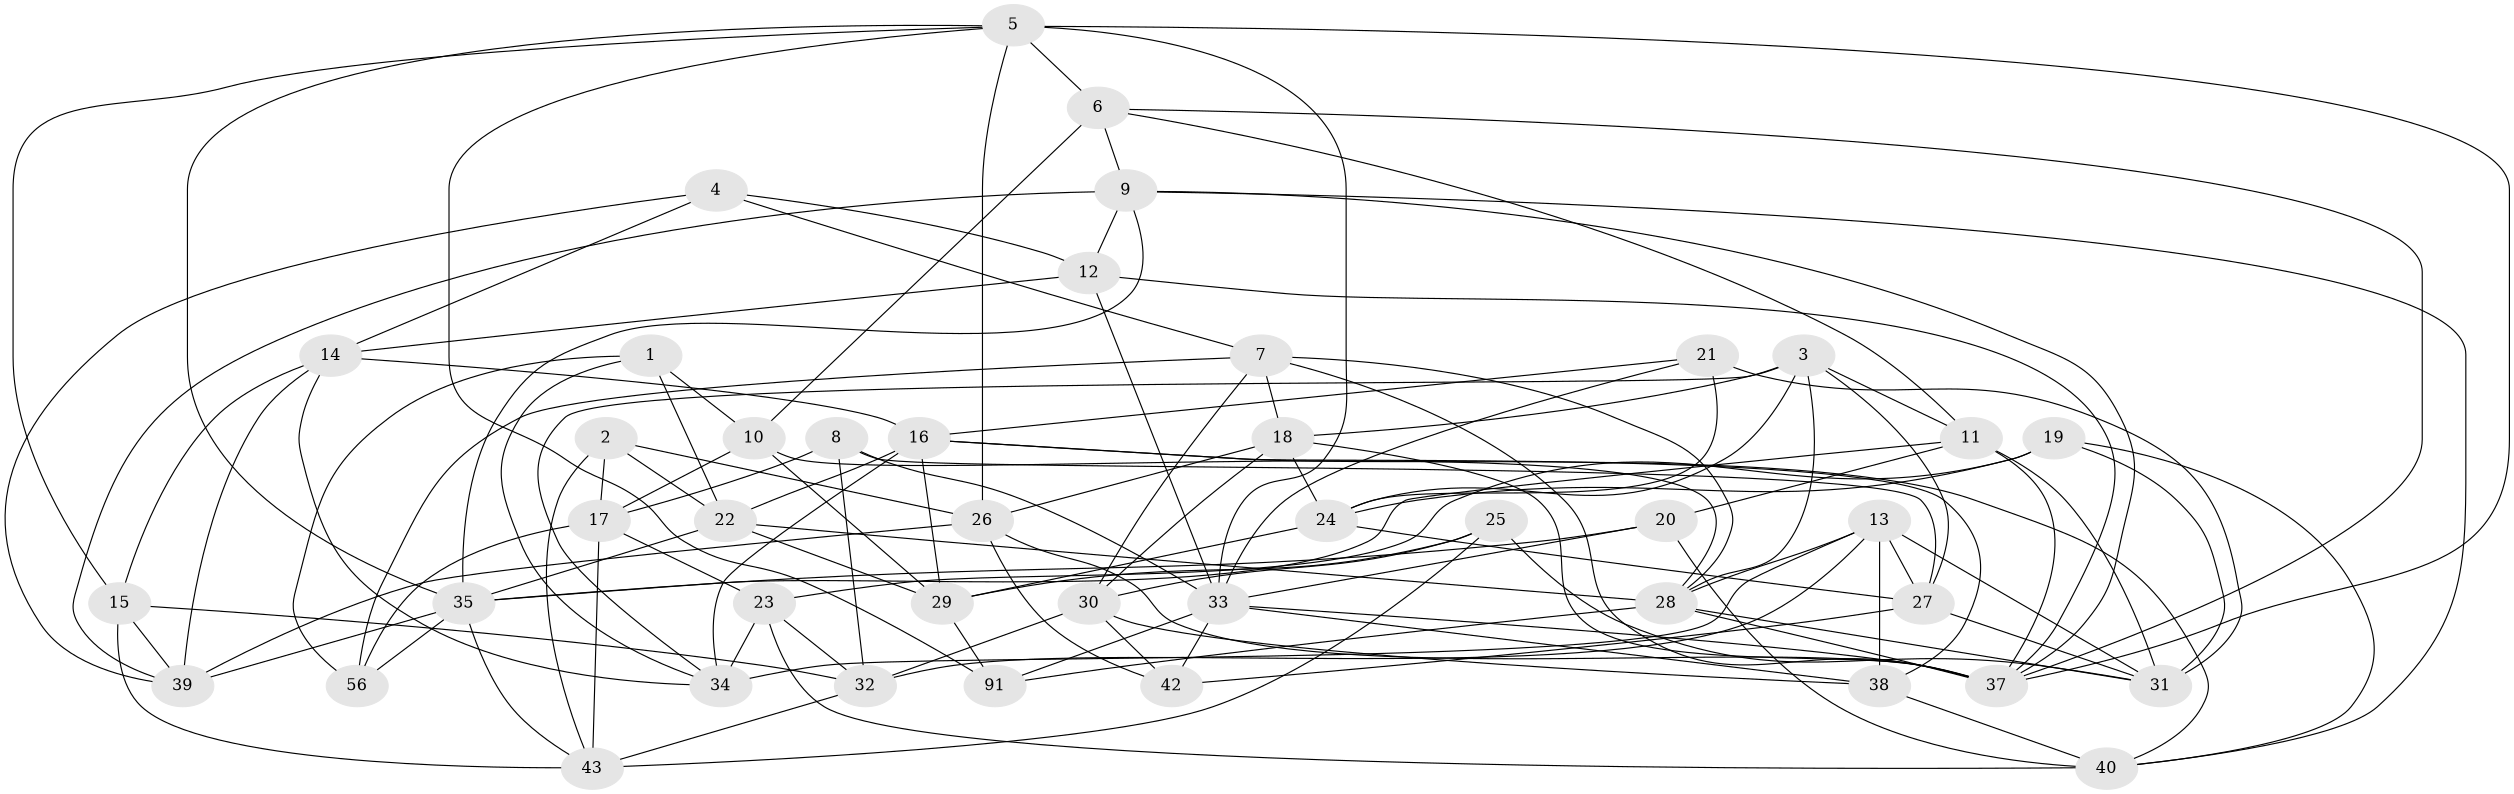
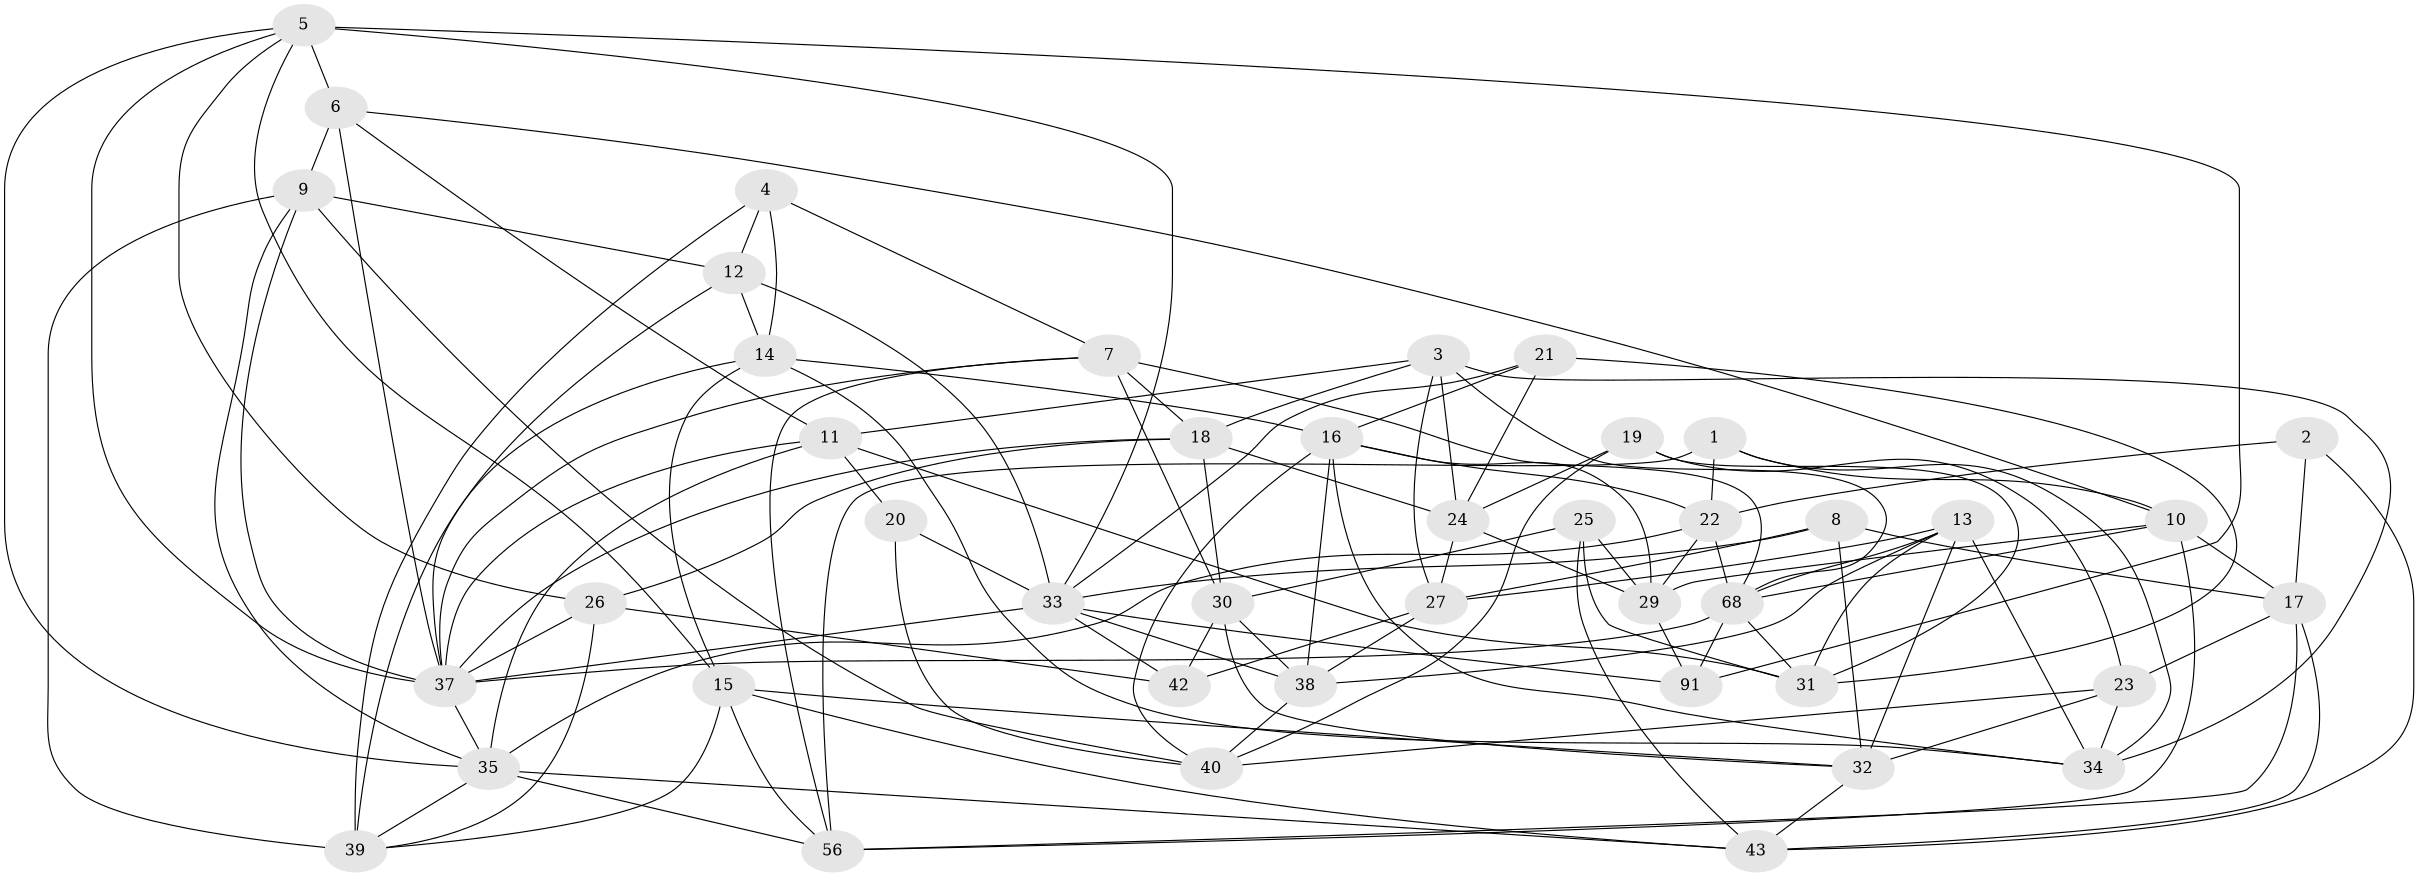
edge "2" -- "26": removed
edge "20" -- "35": now "37" -- "35"
node "28": label "28" -> "68"
edge "27" -- "31": now "27" -- "38"
edge "15" -- "56": added
edge "10" -- "56": added
